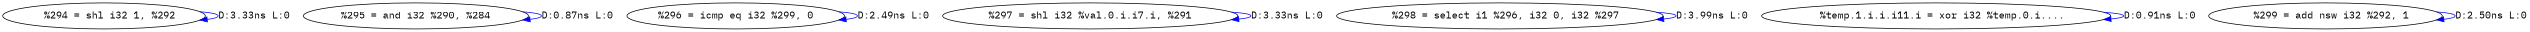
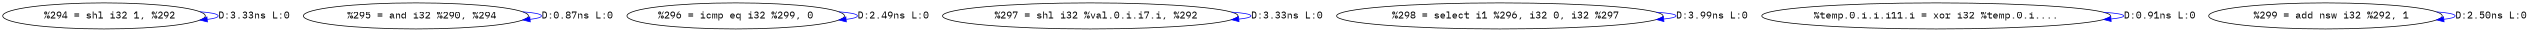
node "%295 = and i32 %290, %284": label "%295 = and i32 %290, %284" -> "%295 = and i32 %290, %294"
node "%297 = shl i32 %val.0.i.i7.i, %291": label "%297 = shl i32 %val.0.i.i7.i, %291" -> "%297 = shl i32 %val.0.i.i7.i, %292"
node "%temp.1.i.i.i11.i = xor i32 %temp.0.i....": label "%temp.1.i.i.i11.i = xor i32 %temp.0.i...." -> "%temp.0.i.i.i11.i = xor i32 %temp.0.i...."
